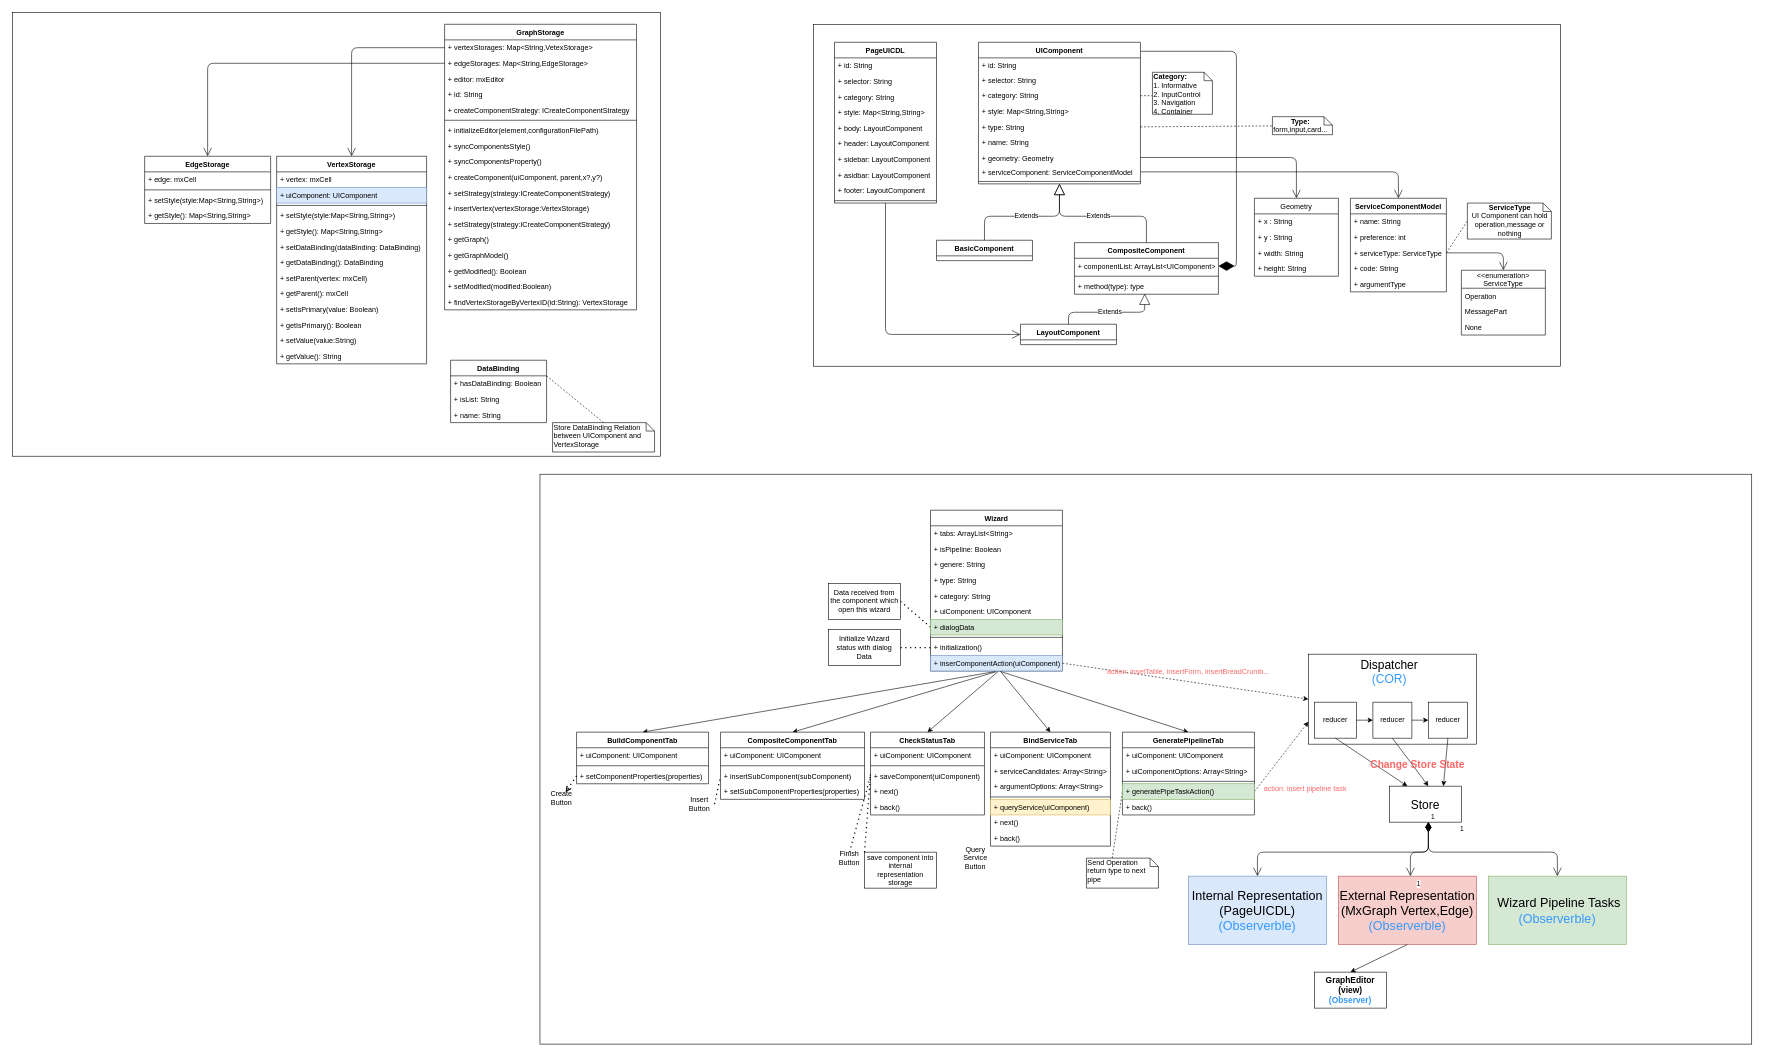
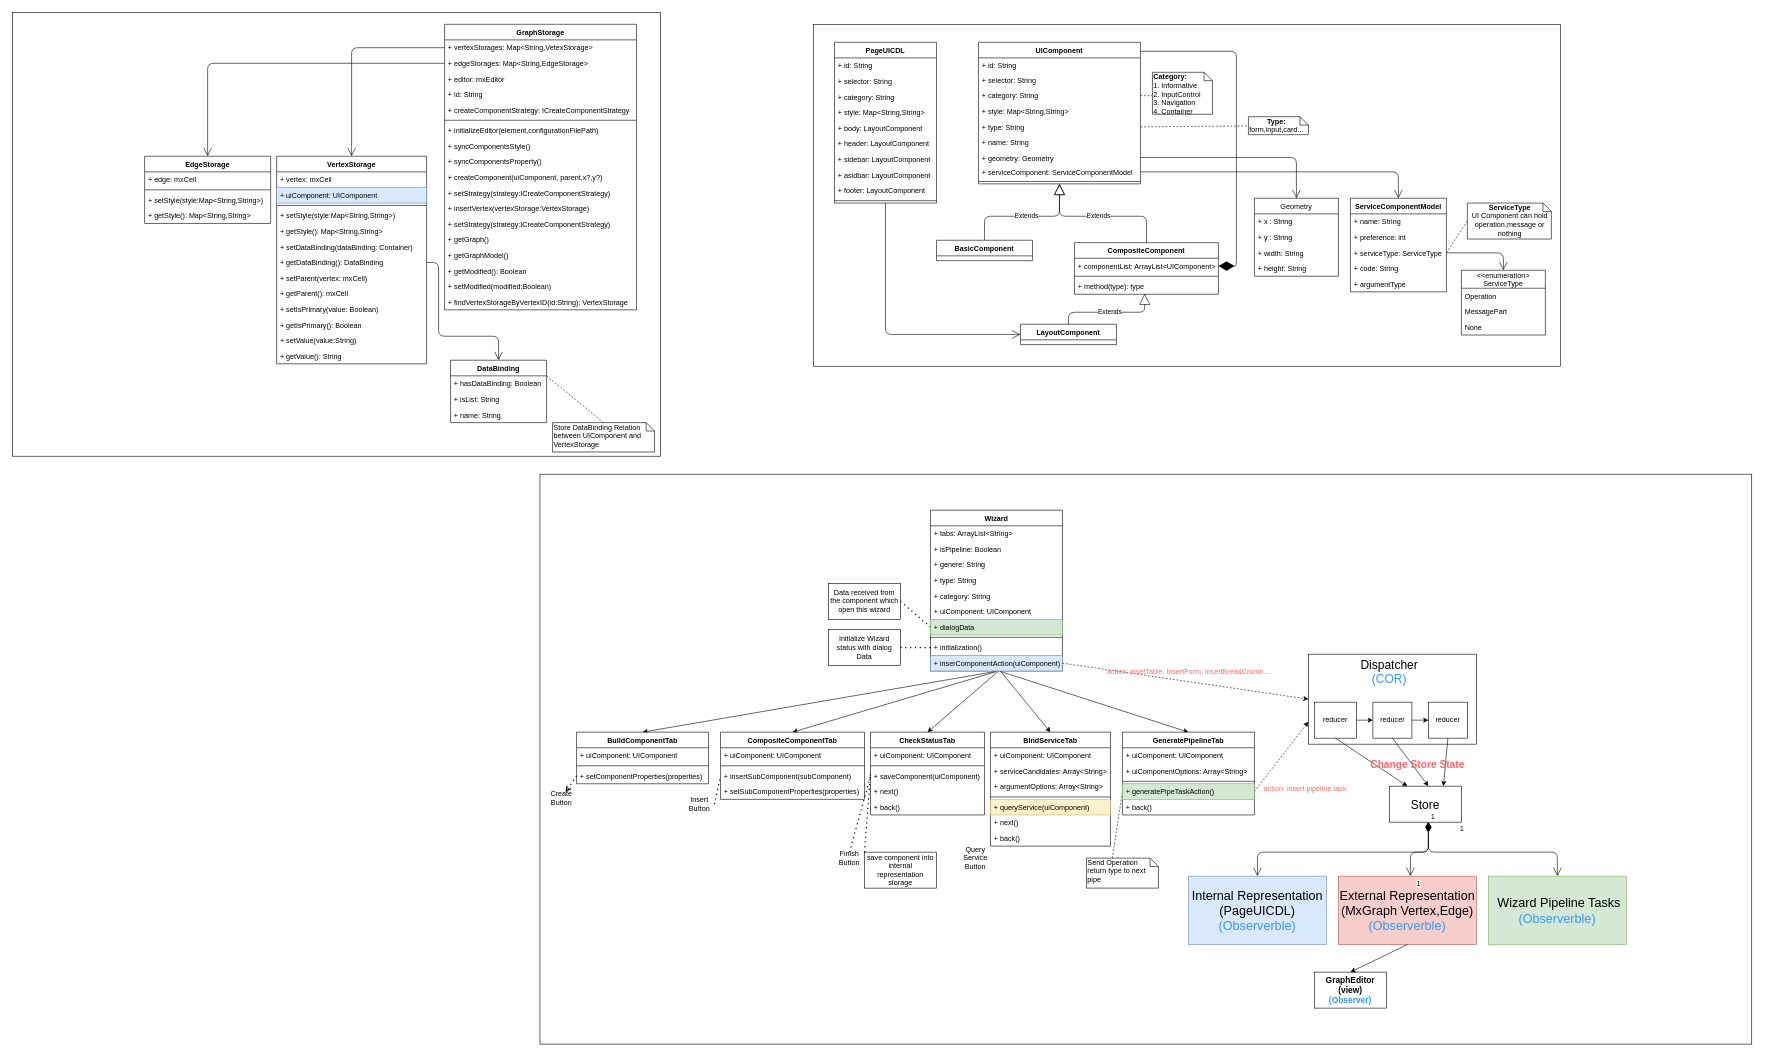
node "Type: form,input,card...": moved (1302, 126) -> (1278, 126)
node "+ setDataBinding(dataBinding: DataBinding)": label "+ setDataBinding(dataBinding: DataBinding)" -> "+ setDataBinding(dataBinding: Container)"
edge "+ getDataBinding(): DataBinding" -> "DataBinding": added
